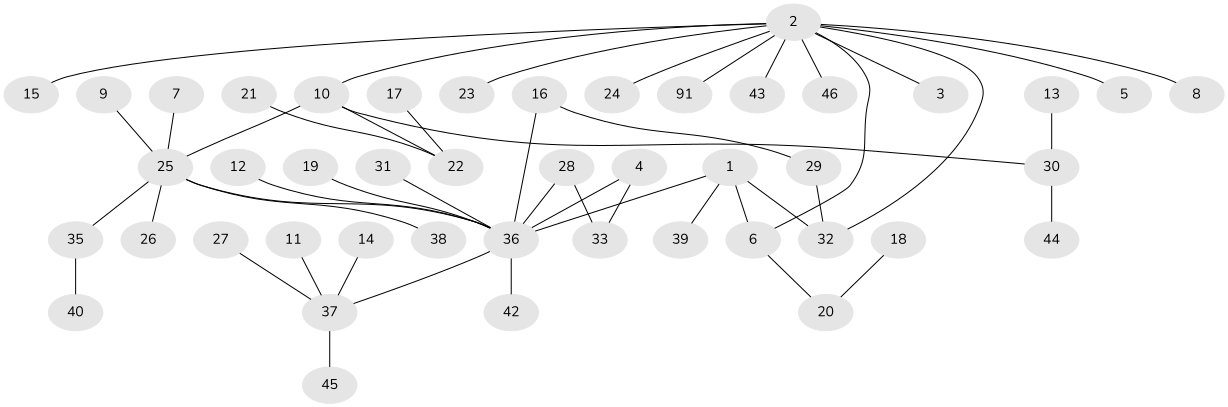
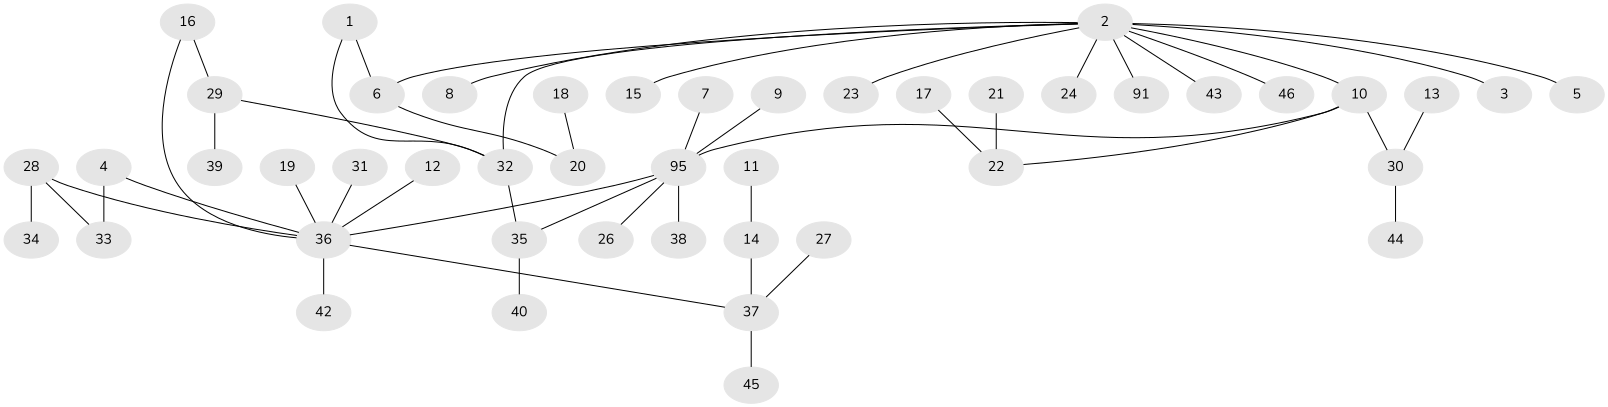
node "25": label "25" -> "95"
edge "32" -- "35": added
edge "1" -- "36": removed
edge "1" -- "39": now "29" -- "39"
node "34": added
edge "11" -- "37": now "11" -- "14"
